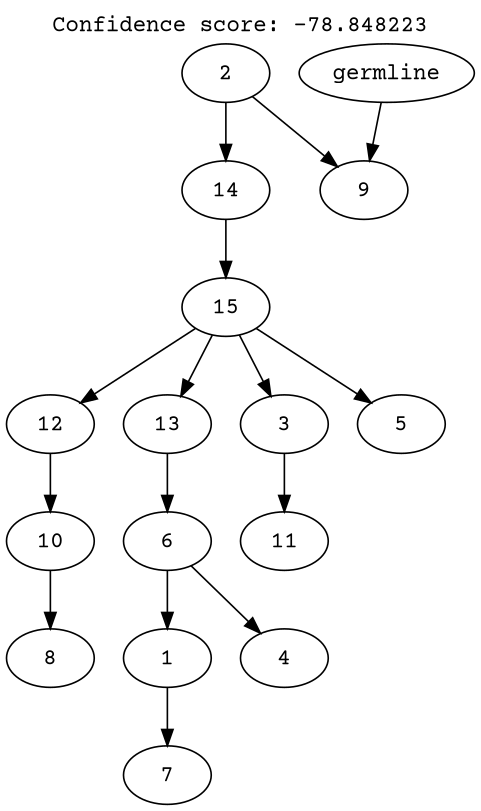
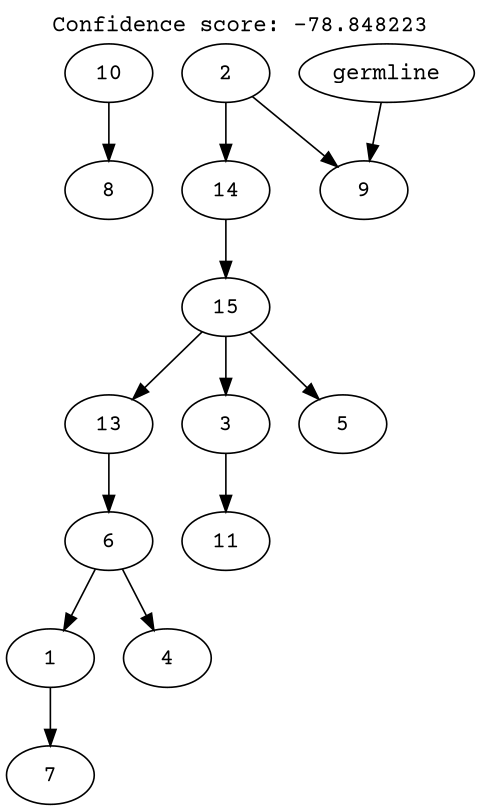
node "12": removed
